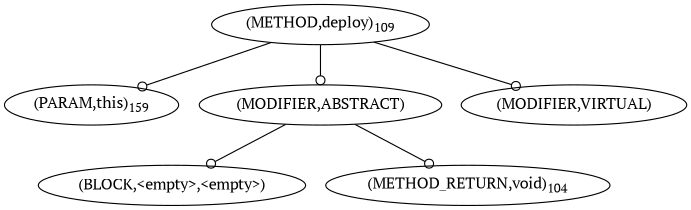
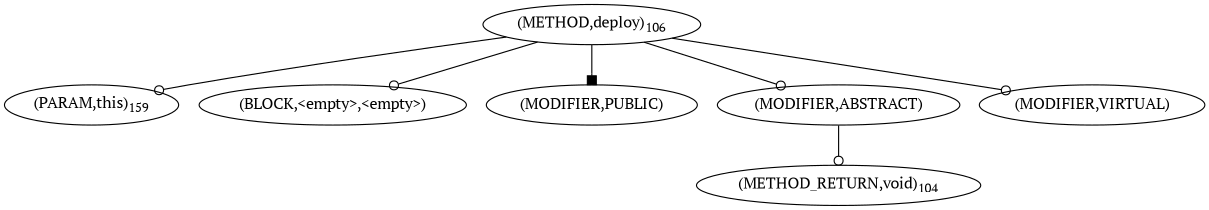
node "(METHOD,deploy)": text "109" -> "106"
node "(MODIFIER,PUBLIC)": added
edge "(MODIFIER,ABSTRACT)" -> "(BLOCK,<empty>,<empty>)": now "(METHOD,deploy)" -> "(BLOCK,<empty>,<empty>)"
